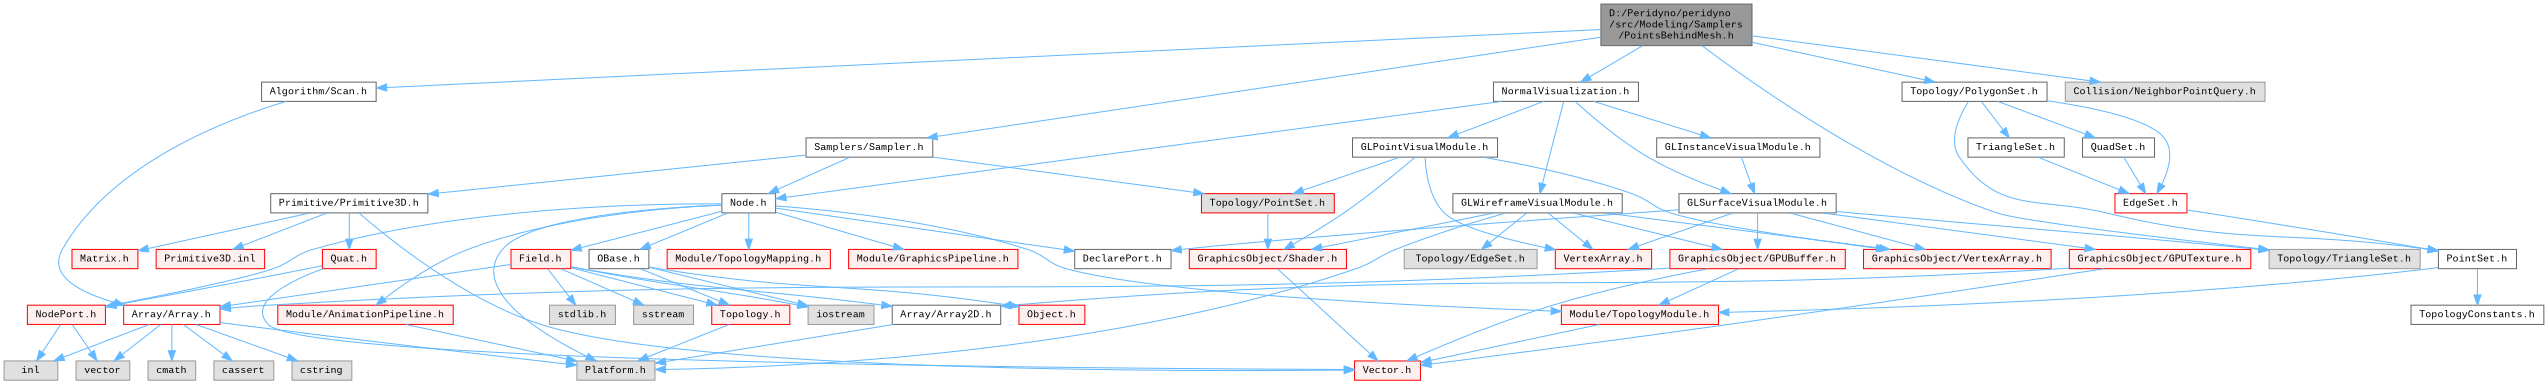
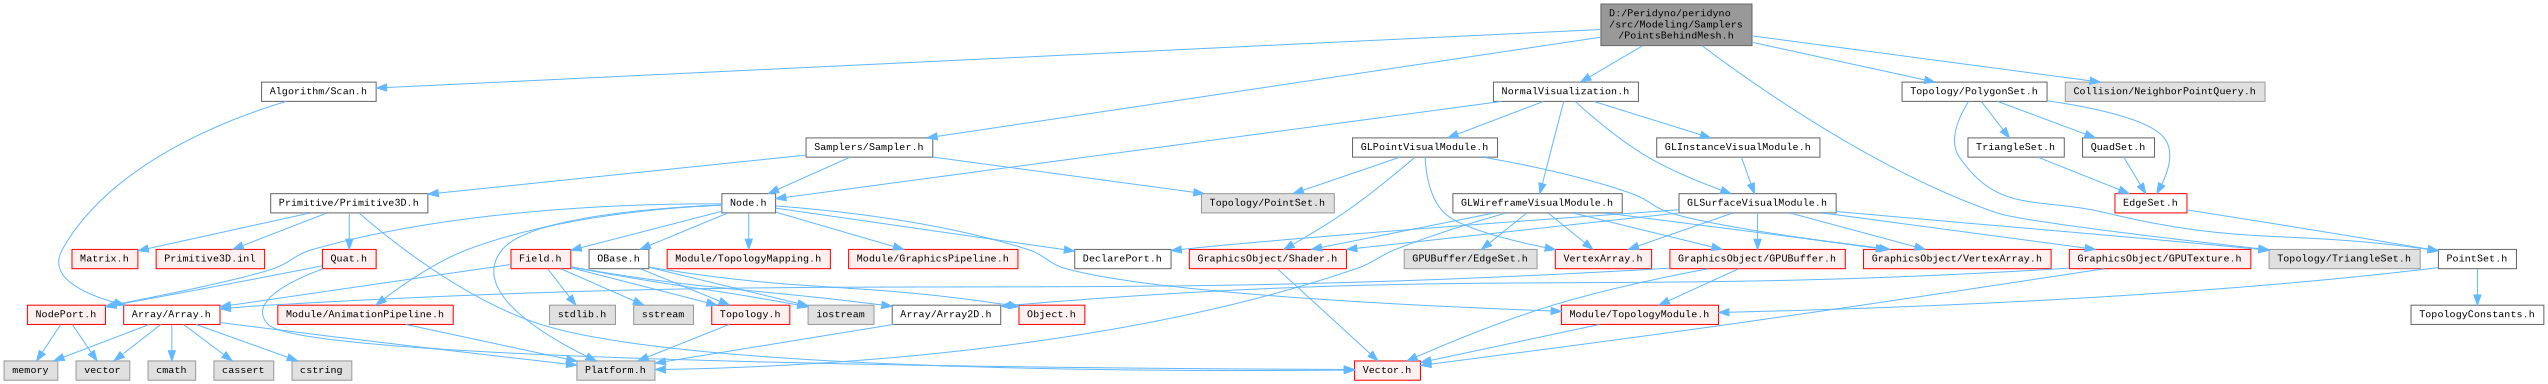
node "Topology/PointSet.h": color red -> grey60
edge "Topology/PointSet.h" -> "GraphicsObject/Shader.h": now "GLSurfaceVisualModule.h" -> "GraphicsObject/Shader.h"
node "Topology/EdgeSet.h": label "Topology/EdgeSet.h" -> "GPUBuffer/EdgeSet.h"
node "inl": label "inl" -> "memory"
